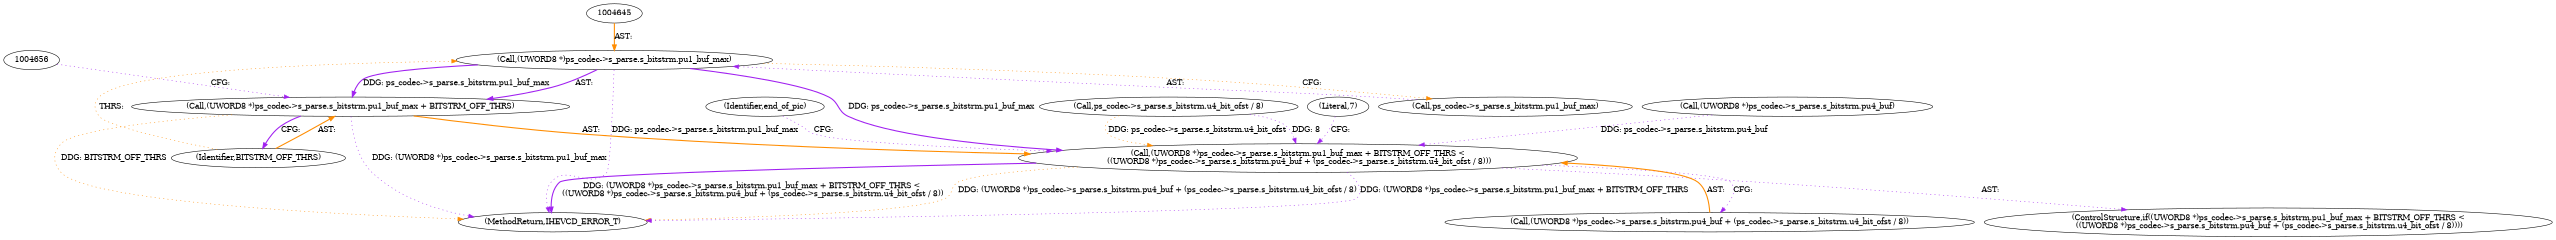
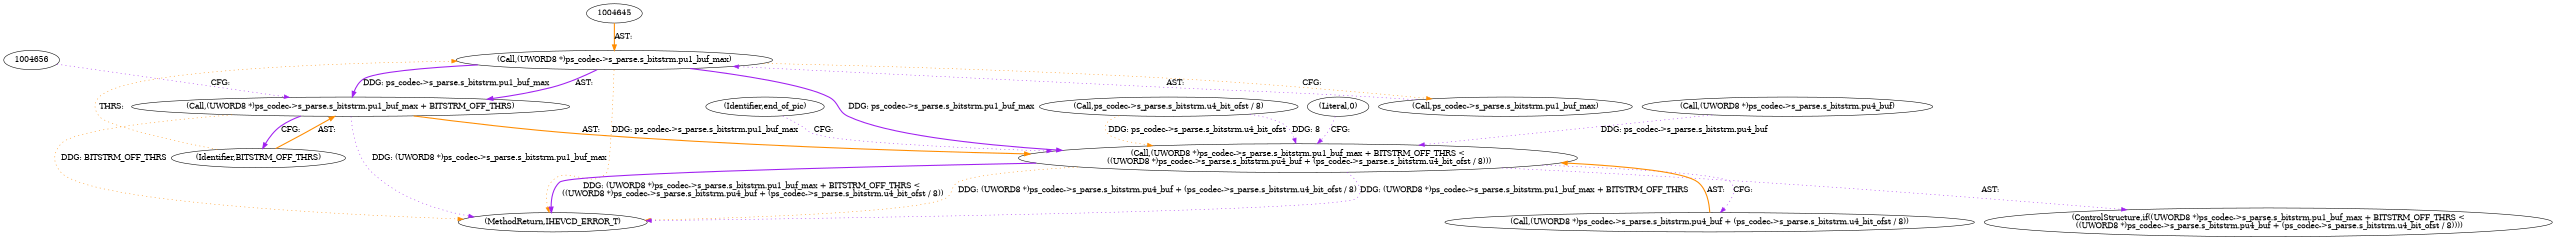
node "(Literal,7)": label "(Literal,7)" -> "(Literal,0)"
edge "(Call,(UWORD8 *)ps_codec->s_parse.s_bitstrm.pu1_buf_max)" -> "(MethodReturn,IHEVCD_ERROR_T)": color purple -> darkorange
